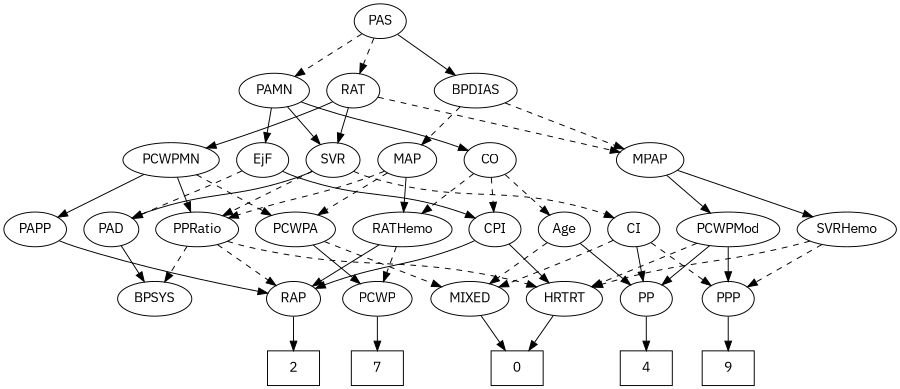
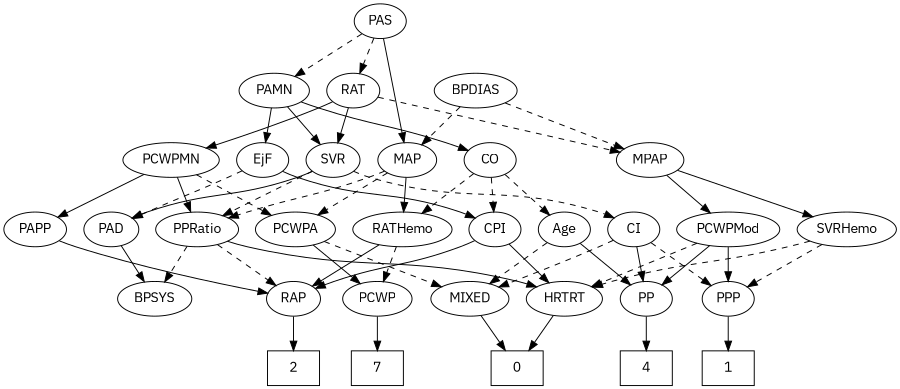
edge "PAS" -> "BPDIAS": now "PAS" -> "MAP"
edge "PPRatio" -> "HRTRT": style dashed -> solid
node "9": label "9" -> "1"
